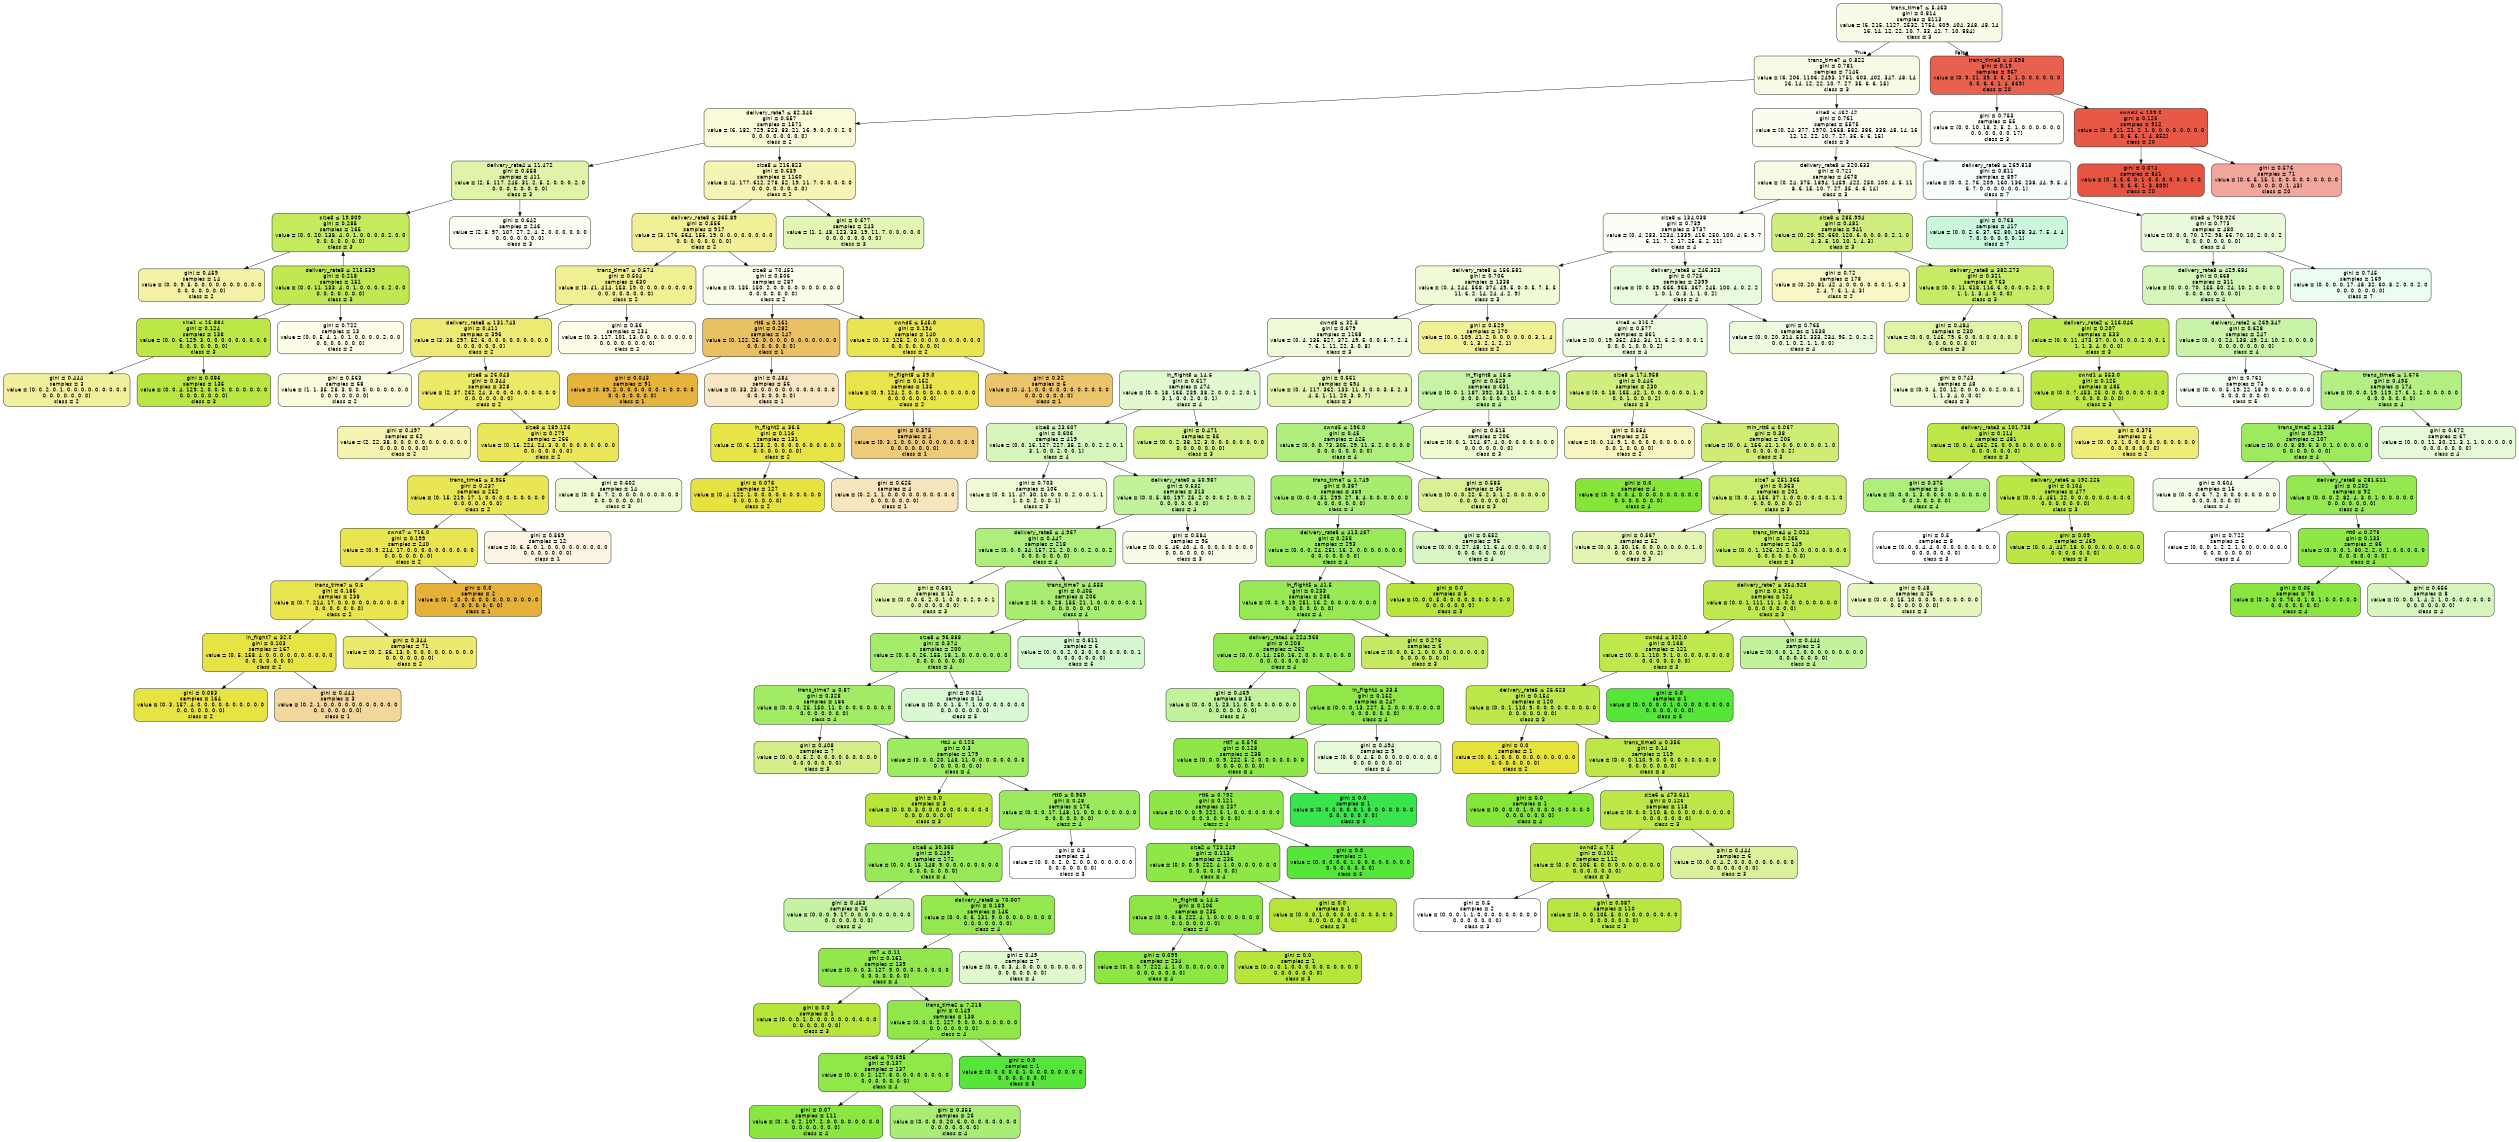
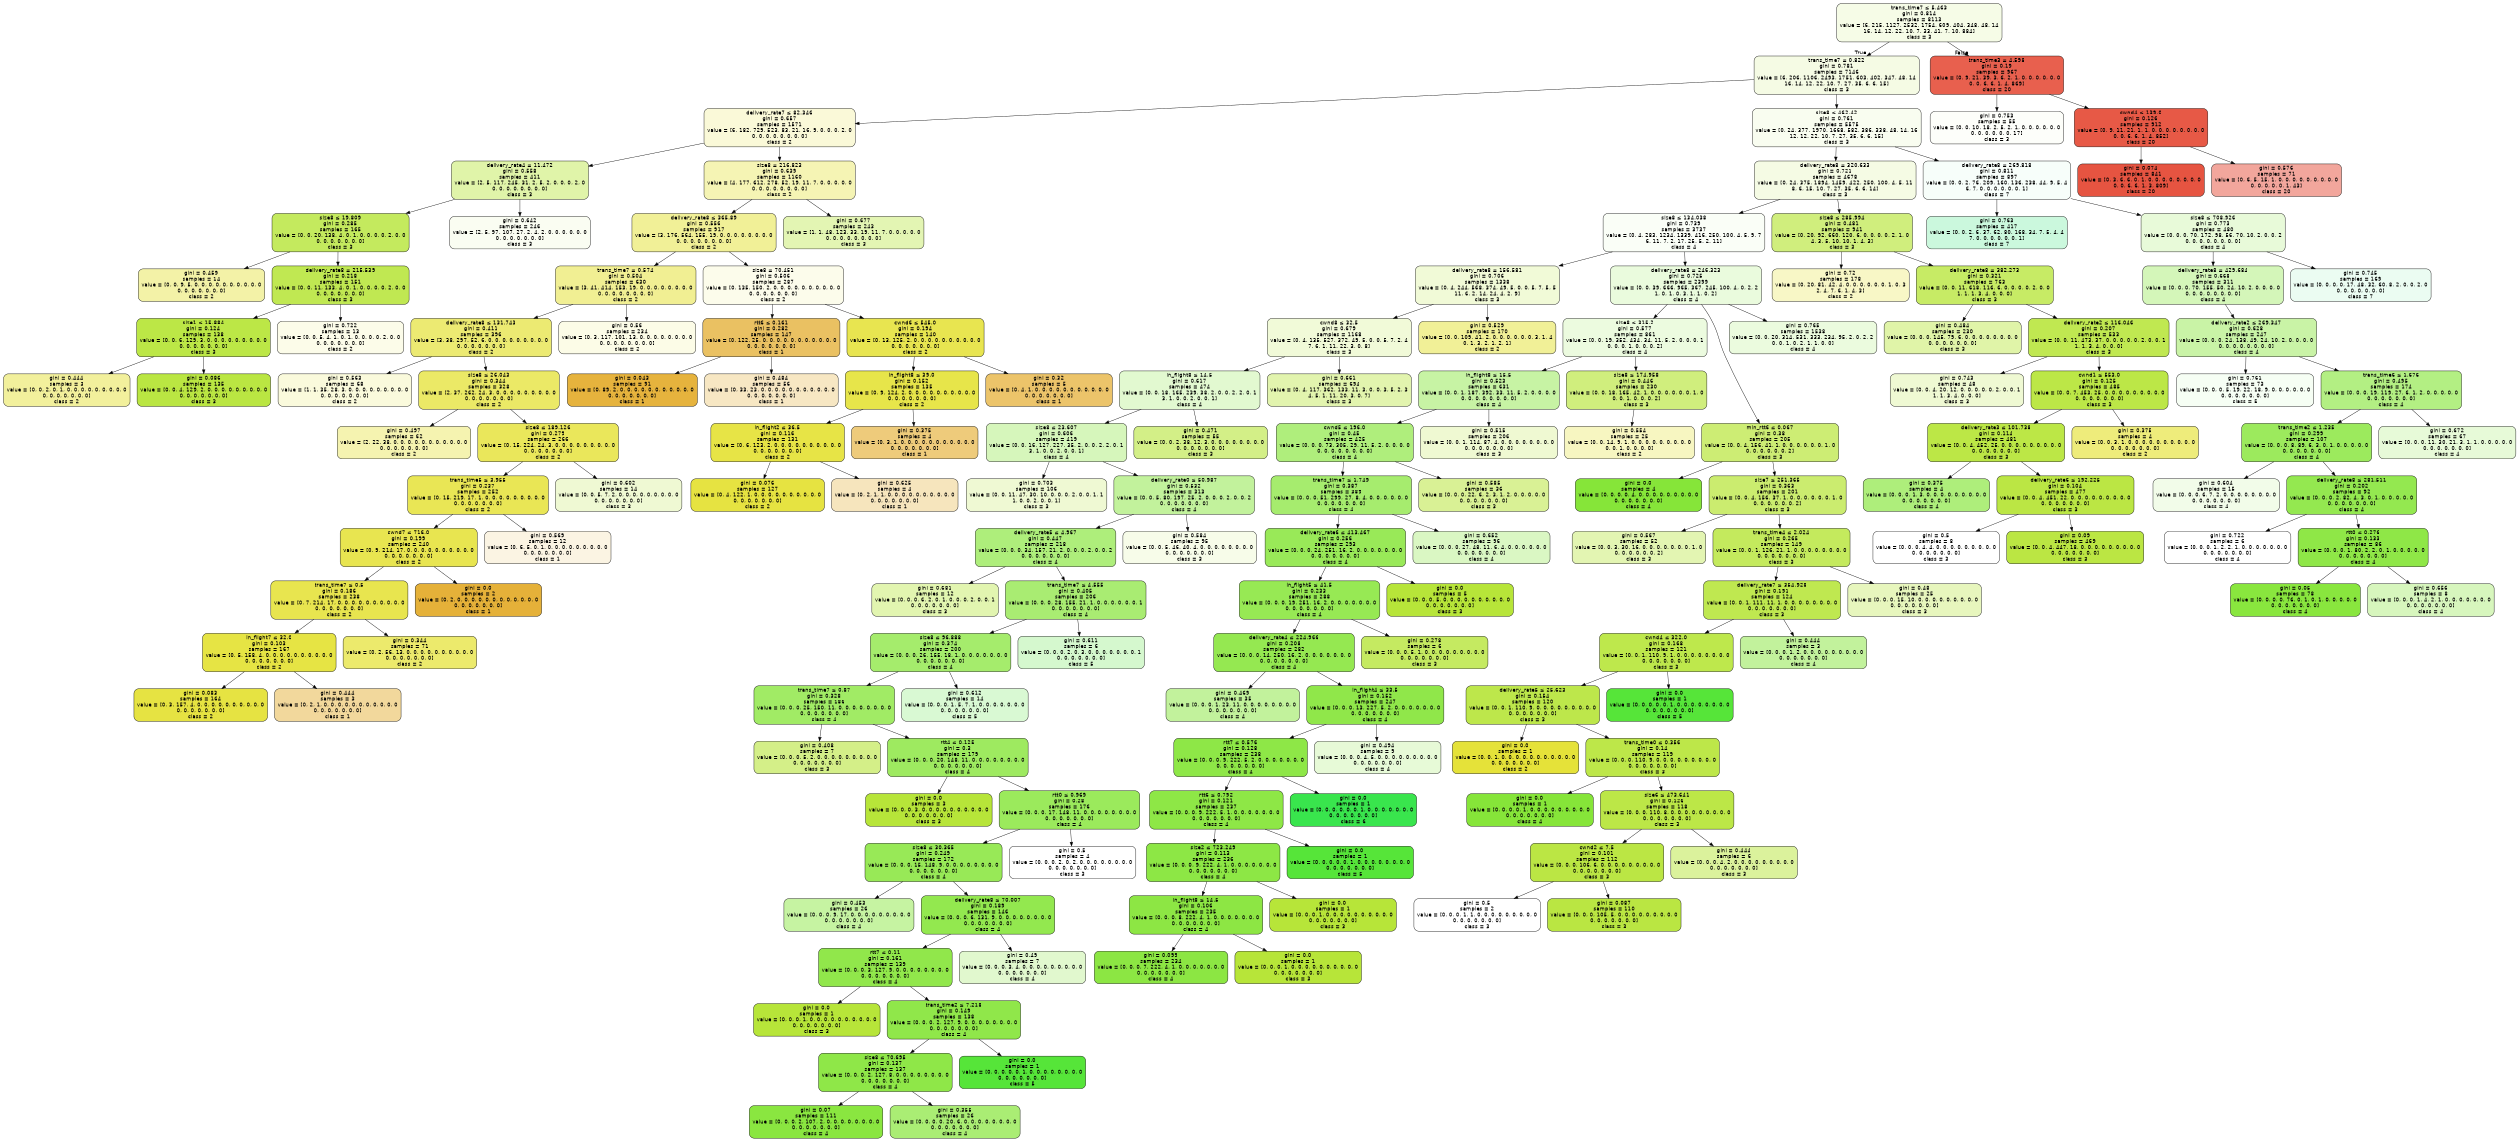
edge "delivery_rate8 ≤ 215.539" -> "size8 ≤ 19.809": reversed
edge "size8 ≤ 174.958" -> "min_rtt6 ≤ 0.067": now "delivery_rate8 ≤ 246.323" -> "min_rtt6 ≤ 0.067"
